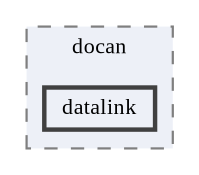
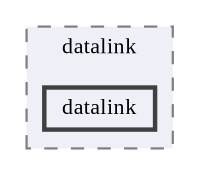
cluster "docan": label "docan" -> "datalink"
